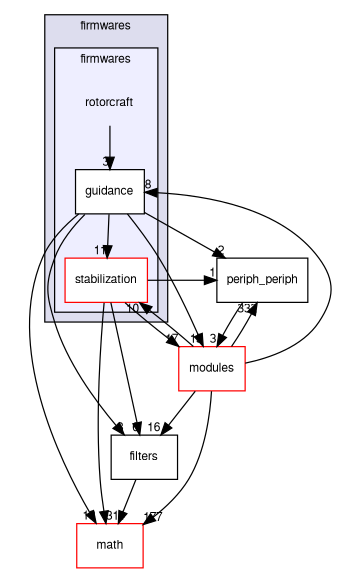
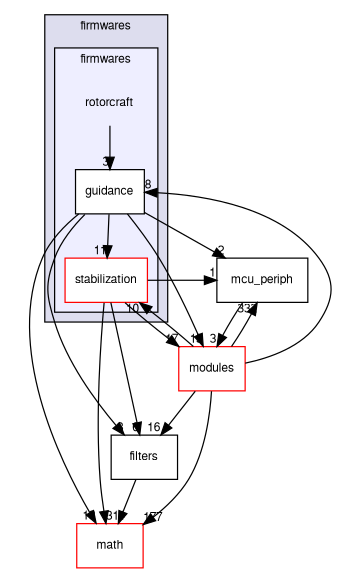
node "periph_periph": label "periph_periph" -> "mcu_periph"
